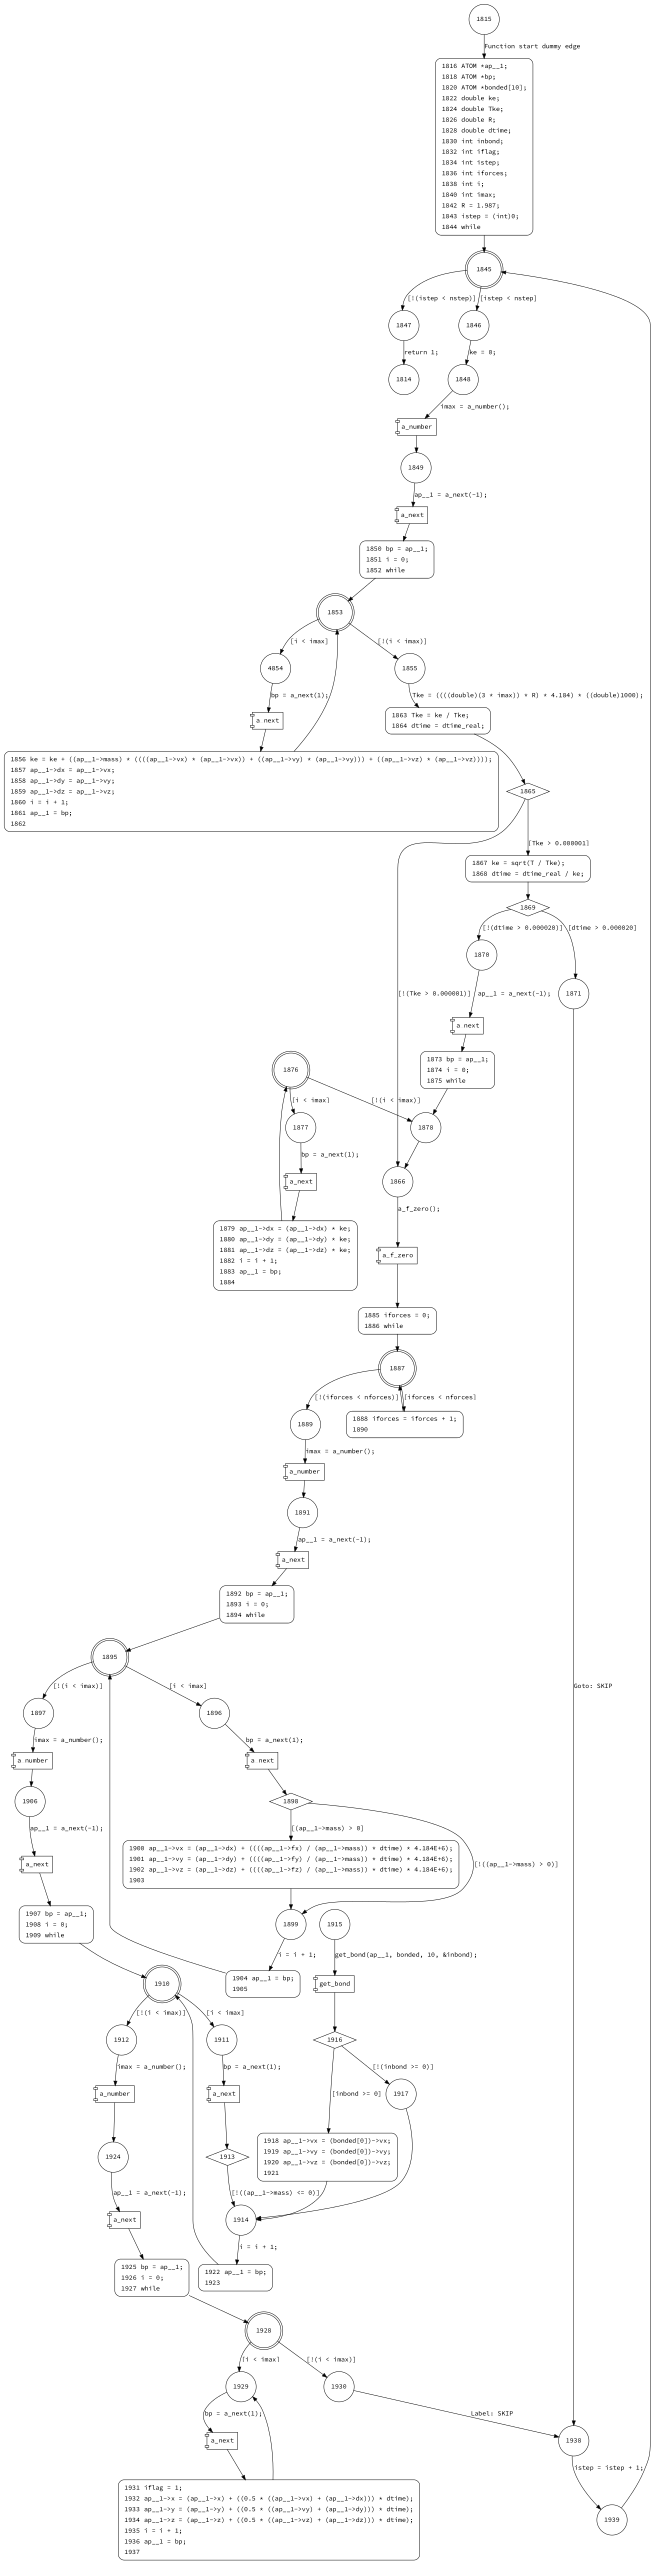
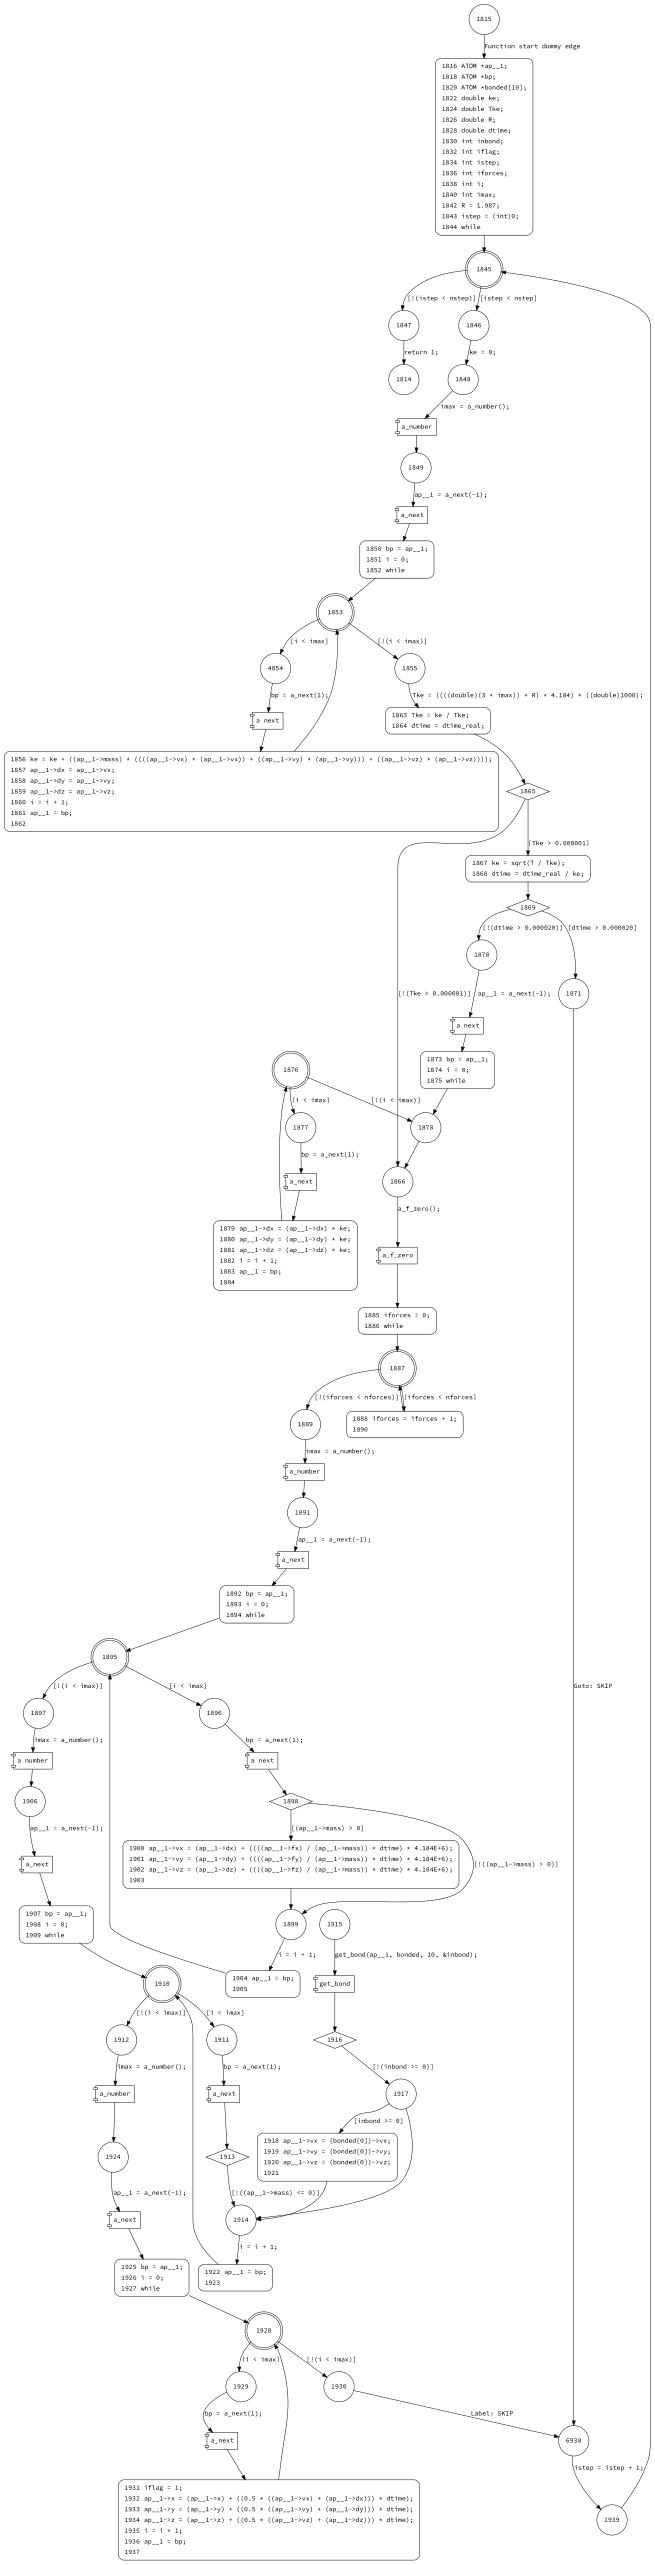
edge "1916" -> "1918": now "1917" -> "1918"
edge "1931" -> "1929": now "1931" -> "1928"
node "1938": label "1938" -> "6938"
